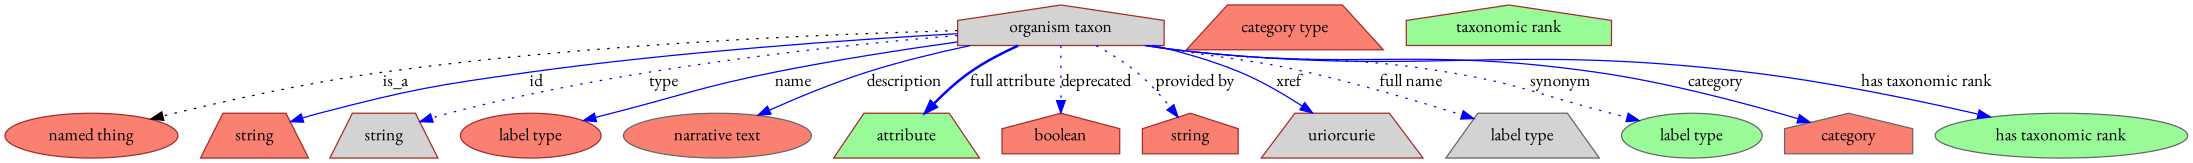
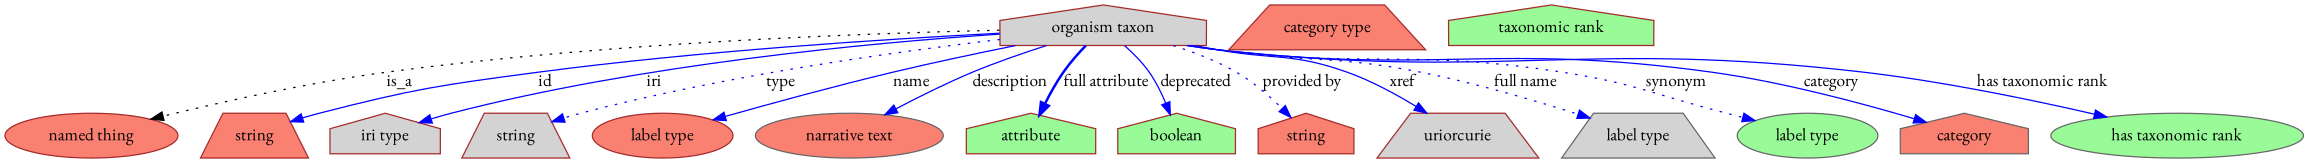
edge "organism taxon" -> "boolean": style dotted -> solid
node "iri type": added
node "attribute": shape trapezium -> house
node "boolean": fillcolor salmon -> palegreen
